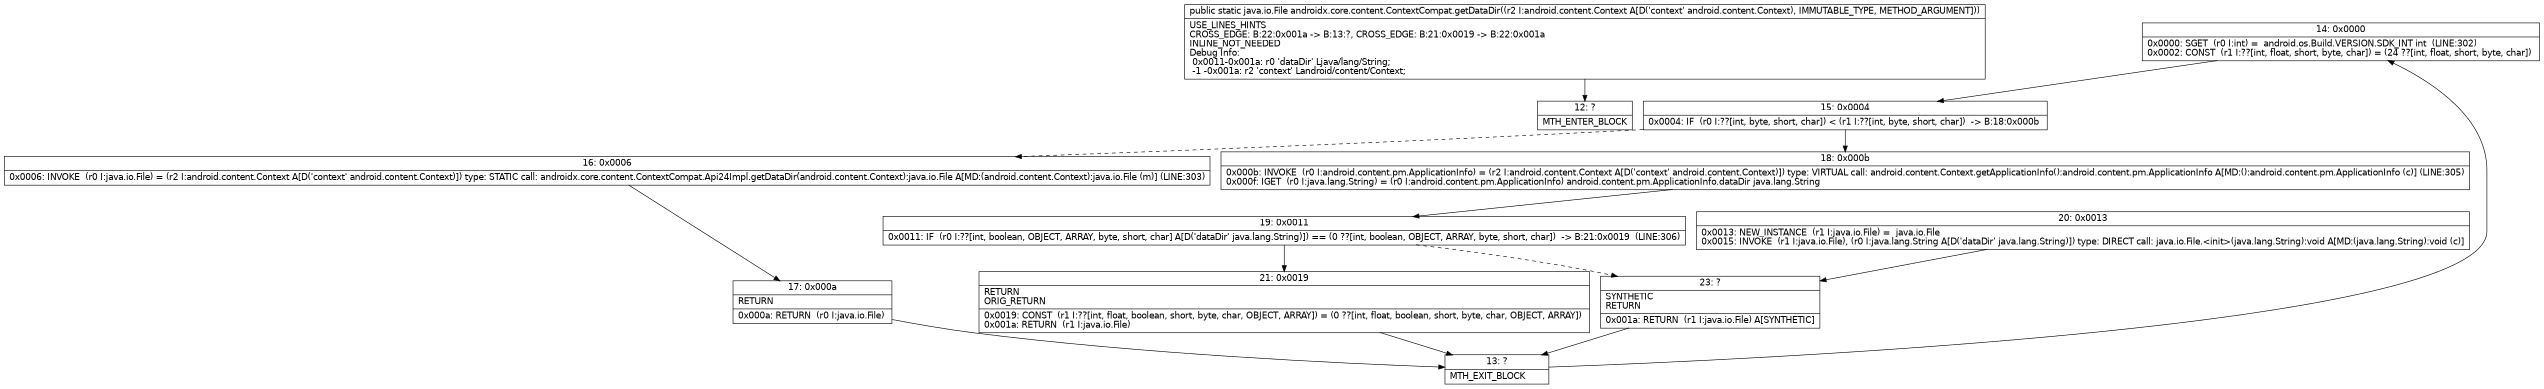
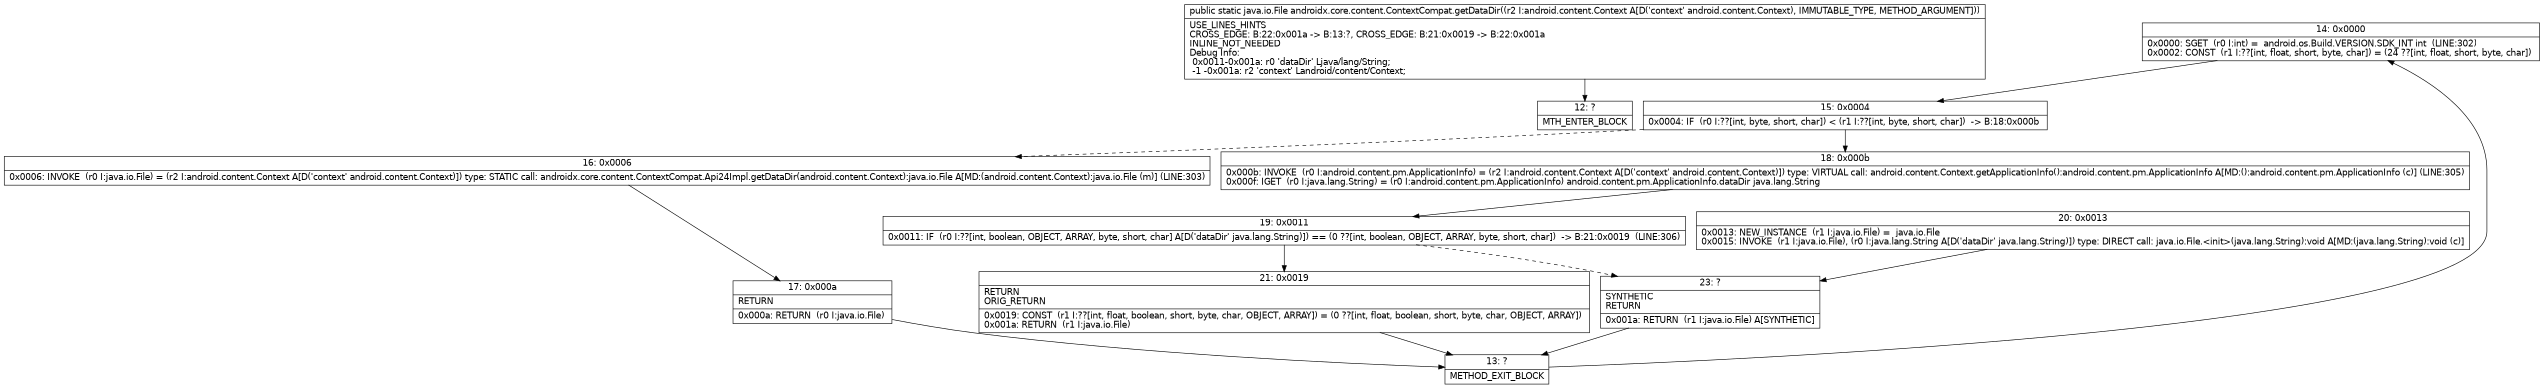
node "13: ?": text "MTH_EXIT_BLOCK" -> "METHOD_EXIT_BLOCK"
